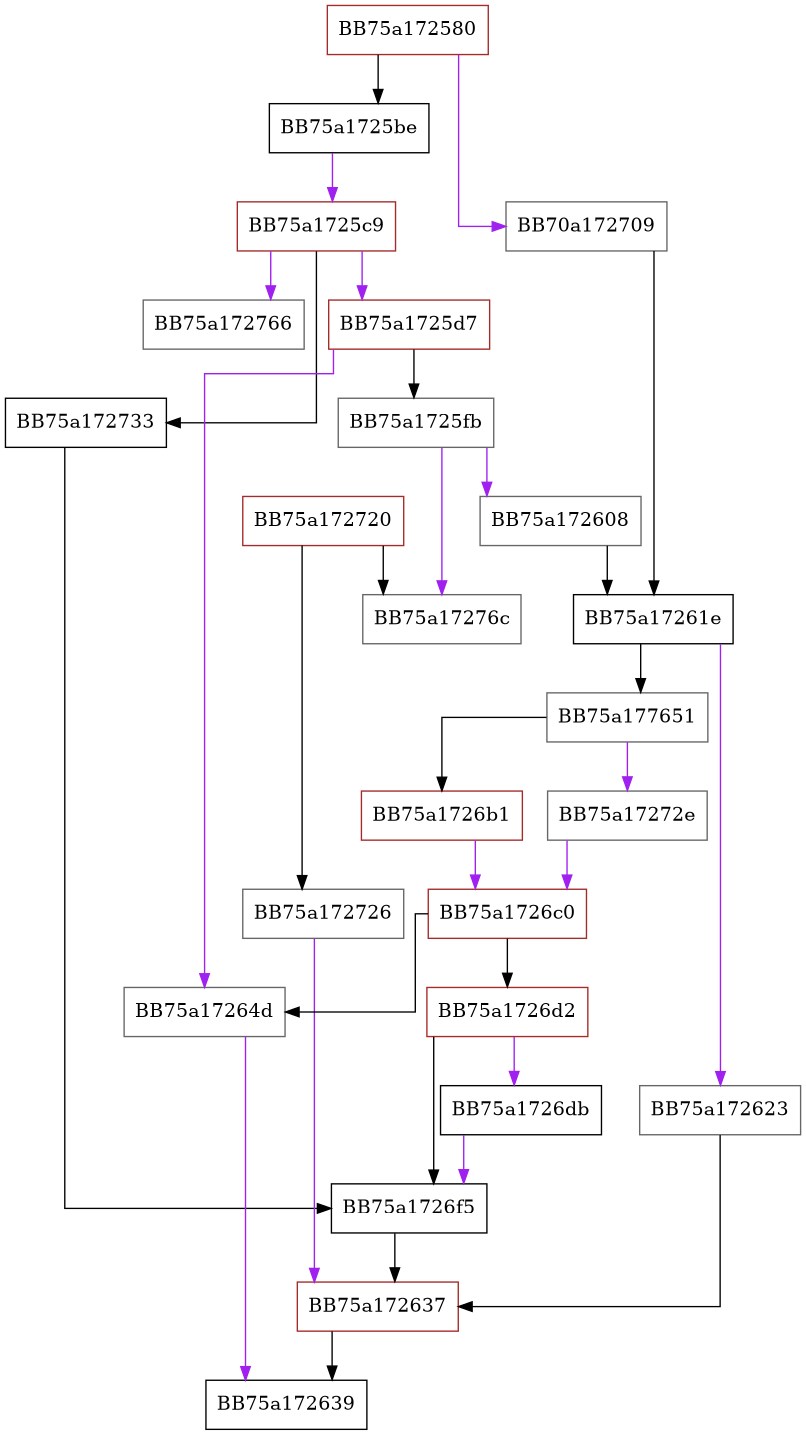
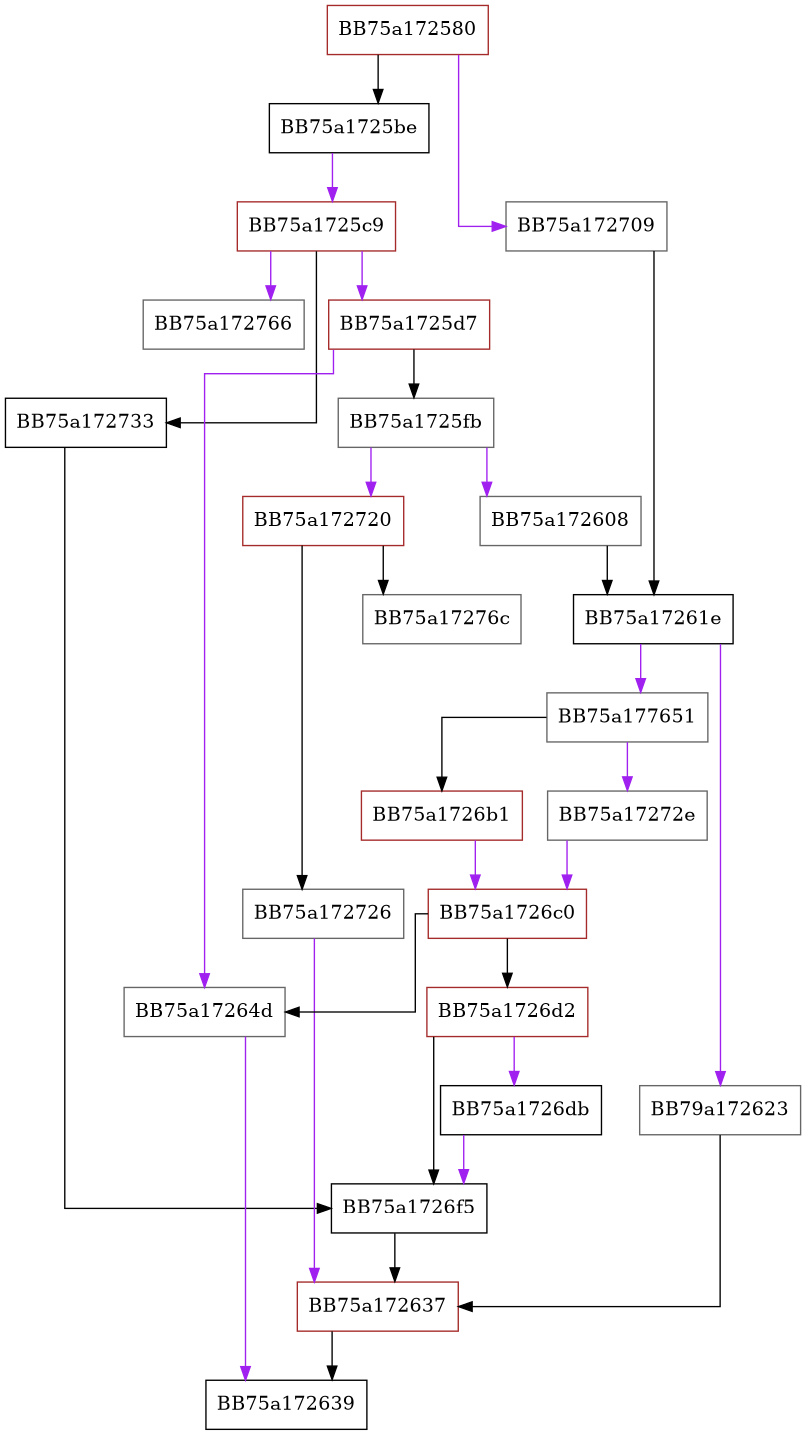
node "BB70a172709": label "BB70a172709" -> "BB75a172709"
edge "BB75a1725fb" -> "BB75a17276c": now "BB75a1725fb" -> "BB75a172720"
edge "BB75a17261e" -> "BB75a177651": color black -> purple
node "BB75a172623": label "BB75a172623" -> "BB79a172623"
